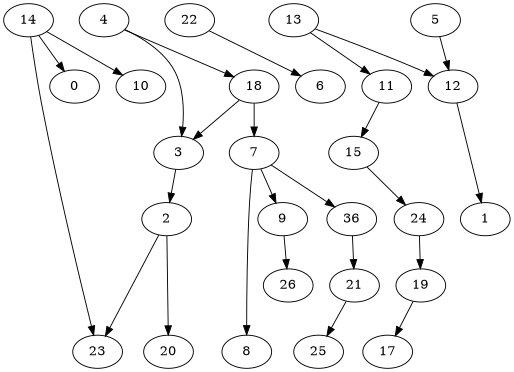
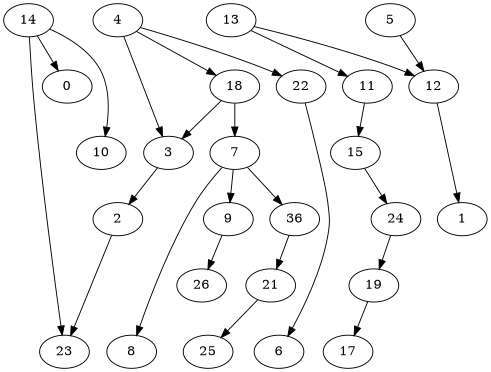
edge "4" -> "22": added
node "20": removed
